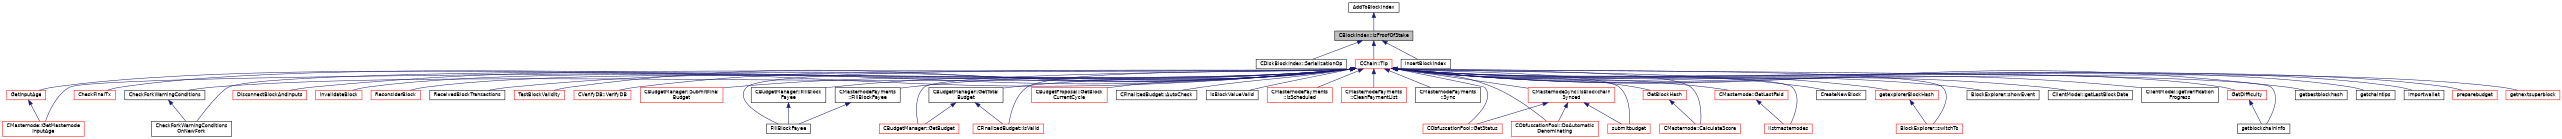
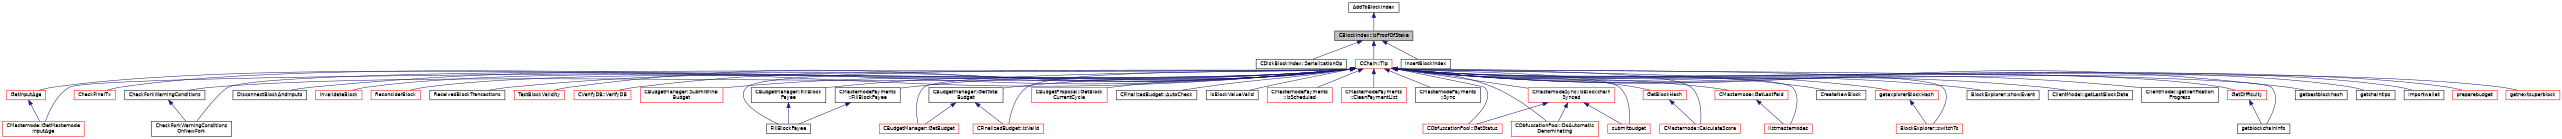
node "DisconnectBlockAndInputs": color red -> black
